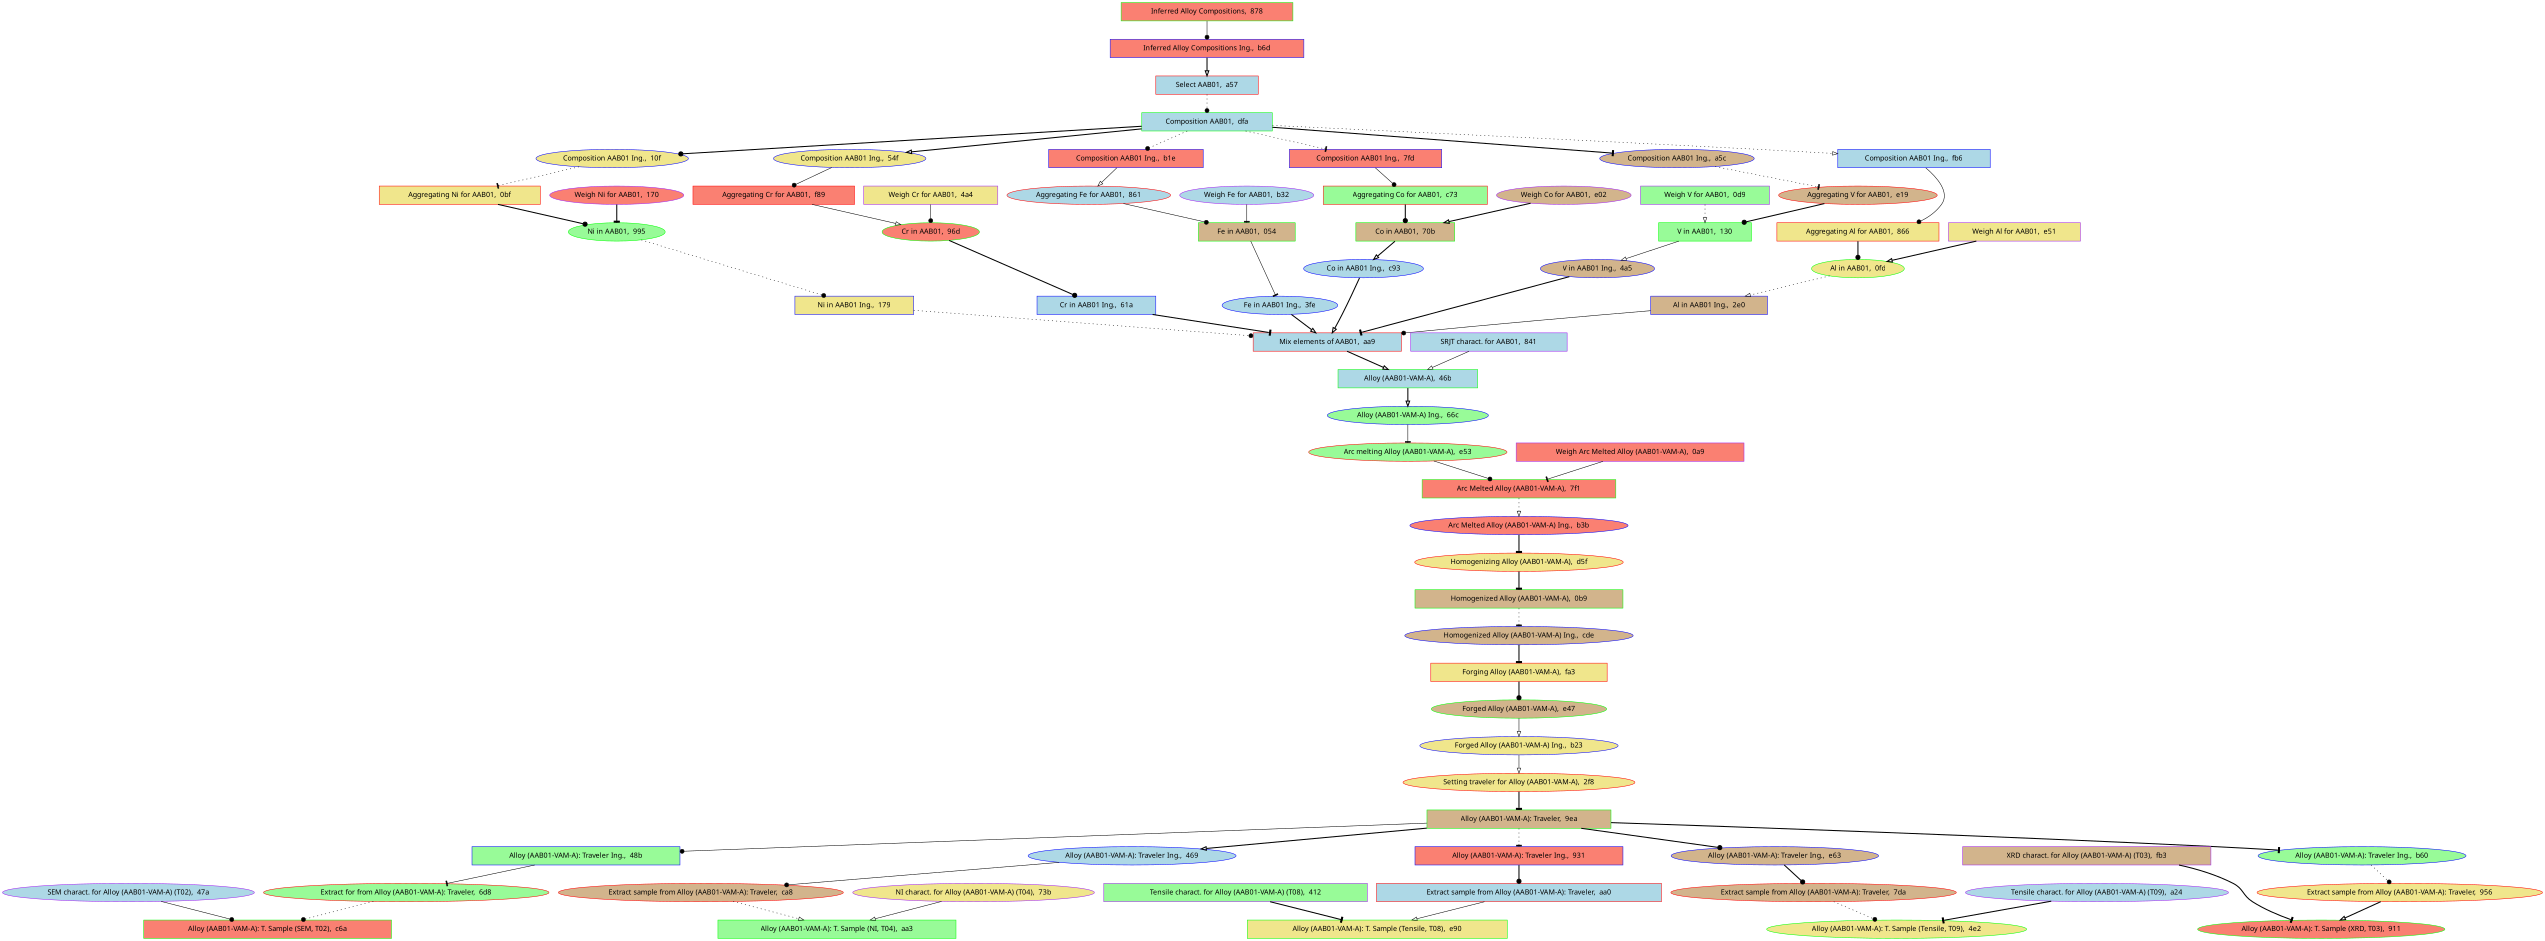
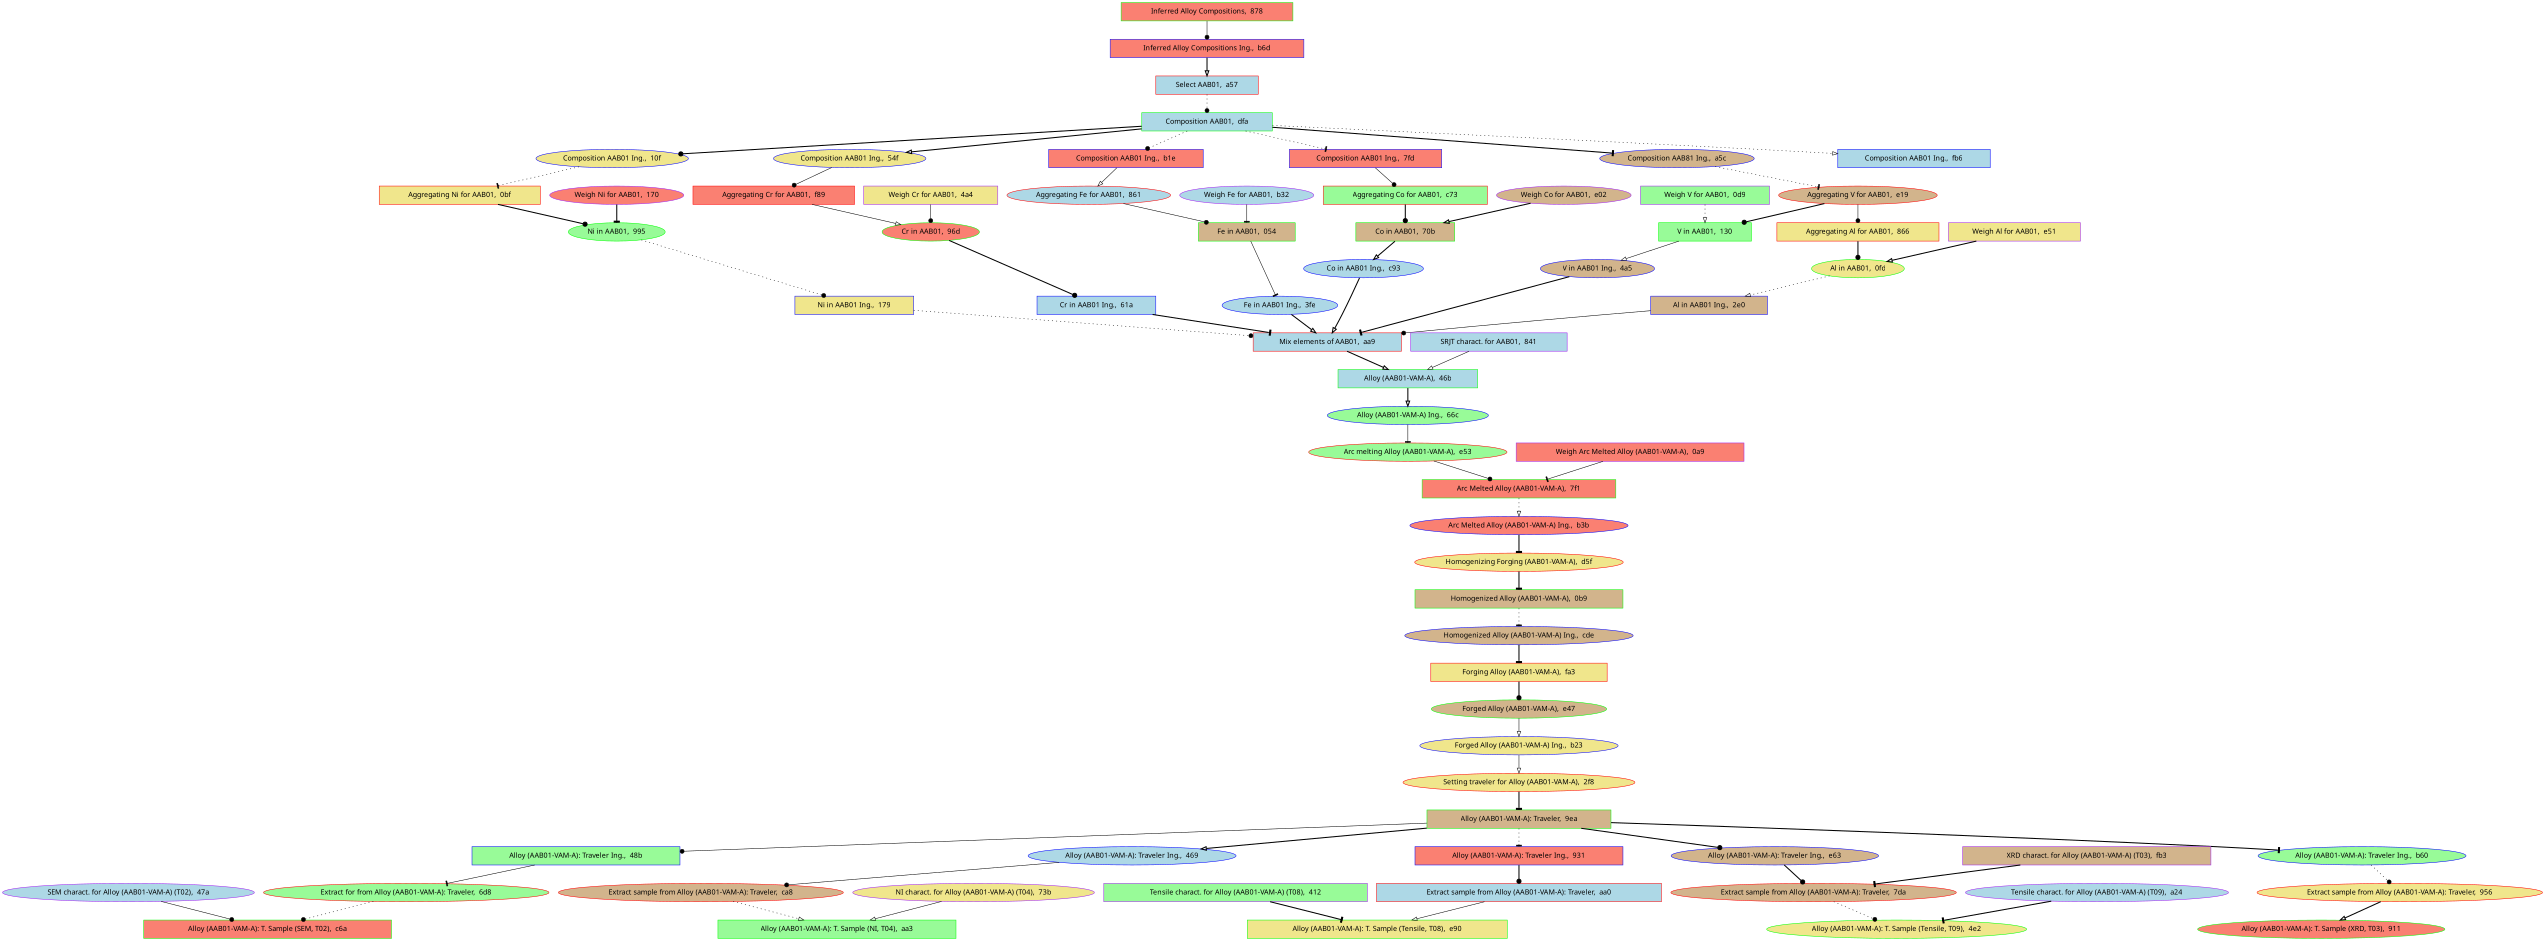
node "Composition AAB01 Ing.,  a5c": label "Composition AAB01 Ing.,  a5c" -> "Composition AAB81 Ing.,  a5c"
edge "Composition AAB01 Ing.,  fb6" -> "Aggregating Al for AAB01,  866": now "Aggregating V for AAB01,  e19" -> "Aggregating Al for AAB01,  866"
node "Homogenizing Alloy (AAB01-VAM-A),  d5f": label "Homogenizing Alloy (AAB01-VAM-A),  d5f" -> "Homogenizing Forging (AAB01-VAM-A),  d5f"
edge "XRD charact. for Alloy (AAB01-VAM-A) (T03),  fb3" -> "Alloy (AAB01-VAM-A): T. Sample (XRD, T03),  911": now "XRD charact. for Alloy (AAB01-VAM-A) (T03),  fb3" -> "Extract sample from Alloy (AAB01-VAM-A): Traveler,  7da"
